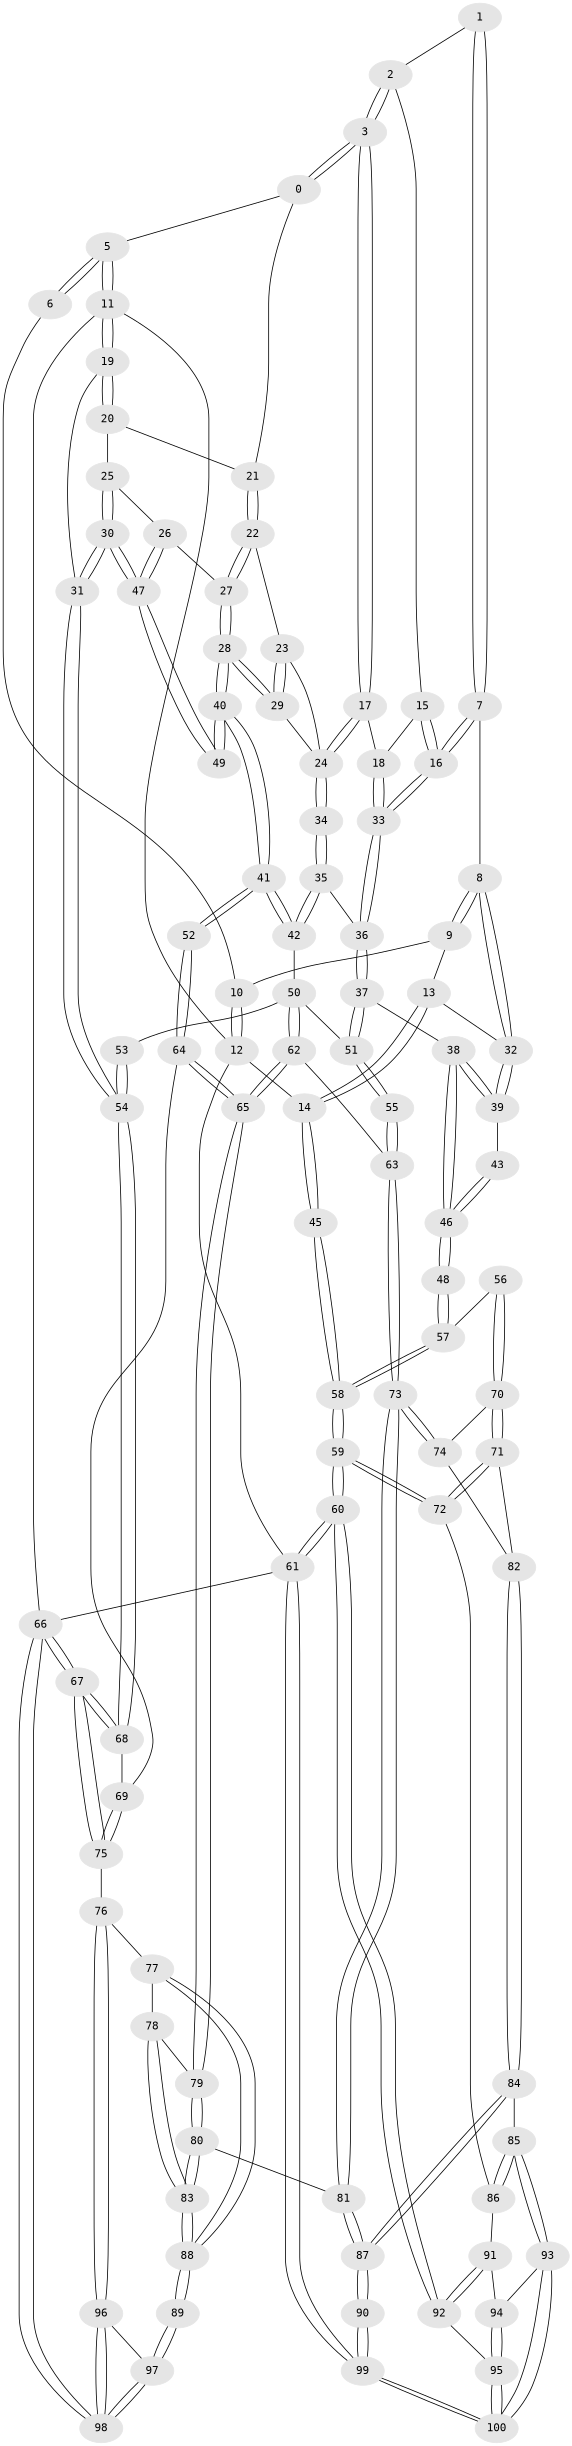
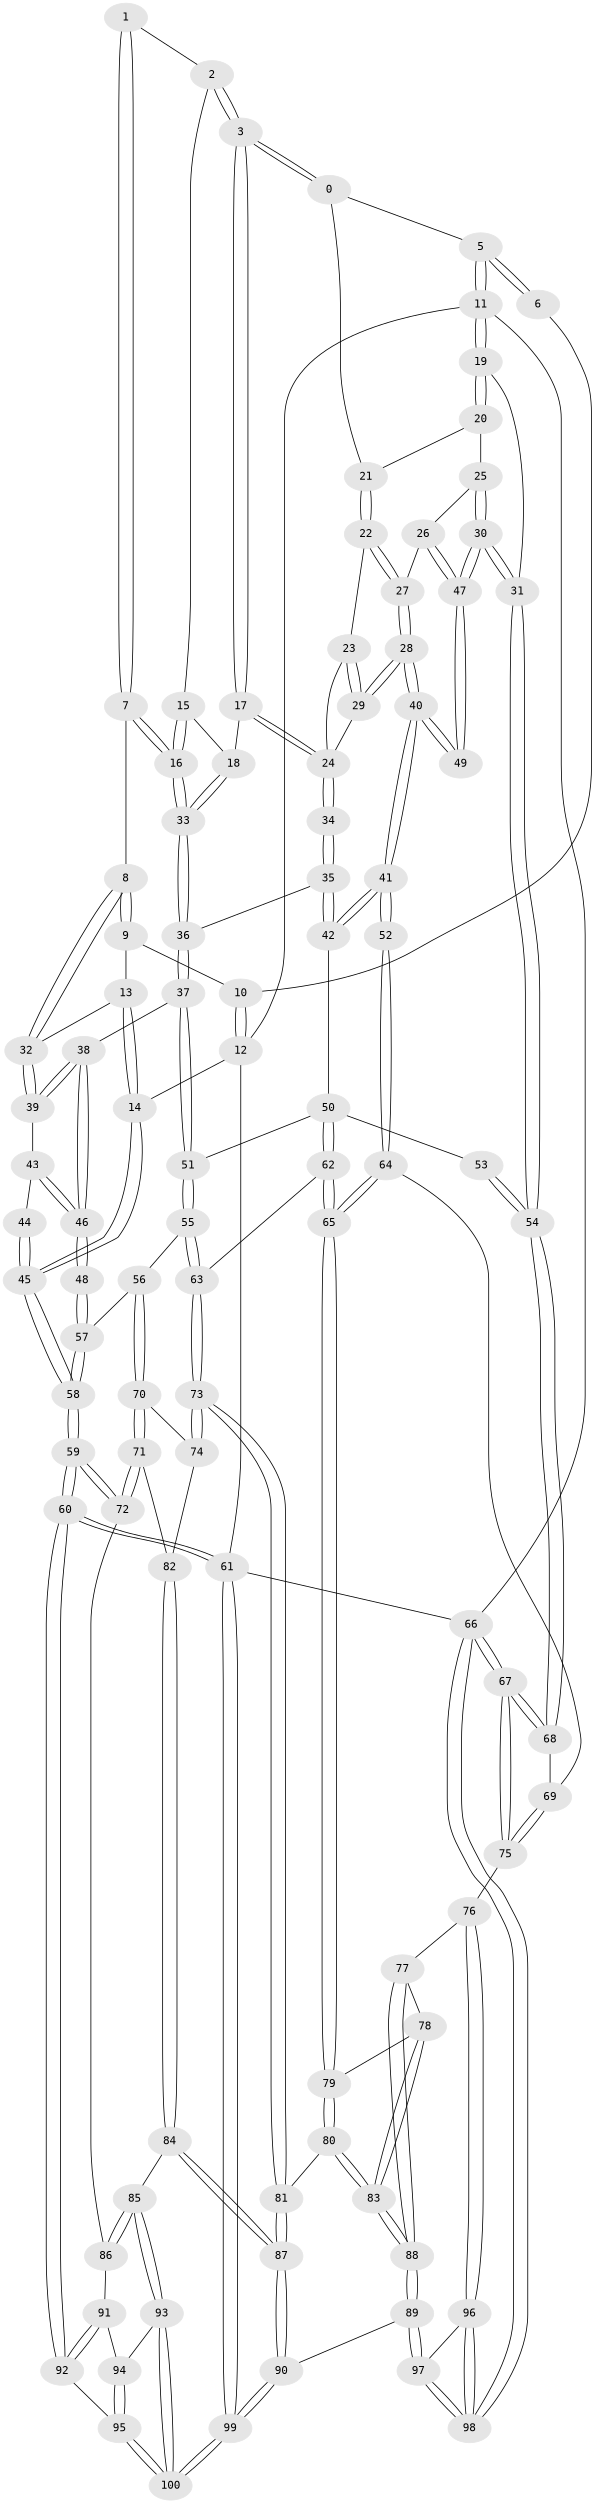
node "44": added
edge "55" -- "56": added
edge "89" -- "90": added
